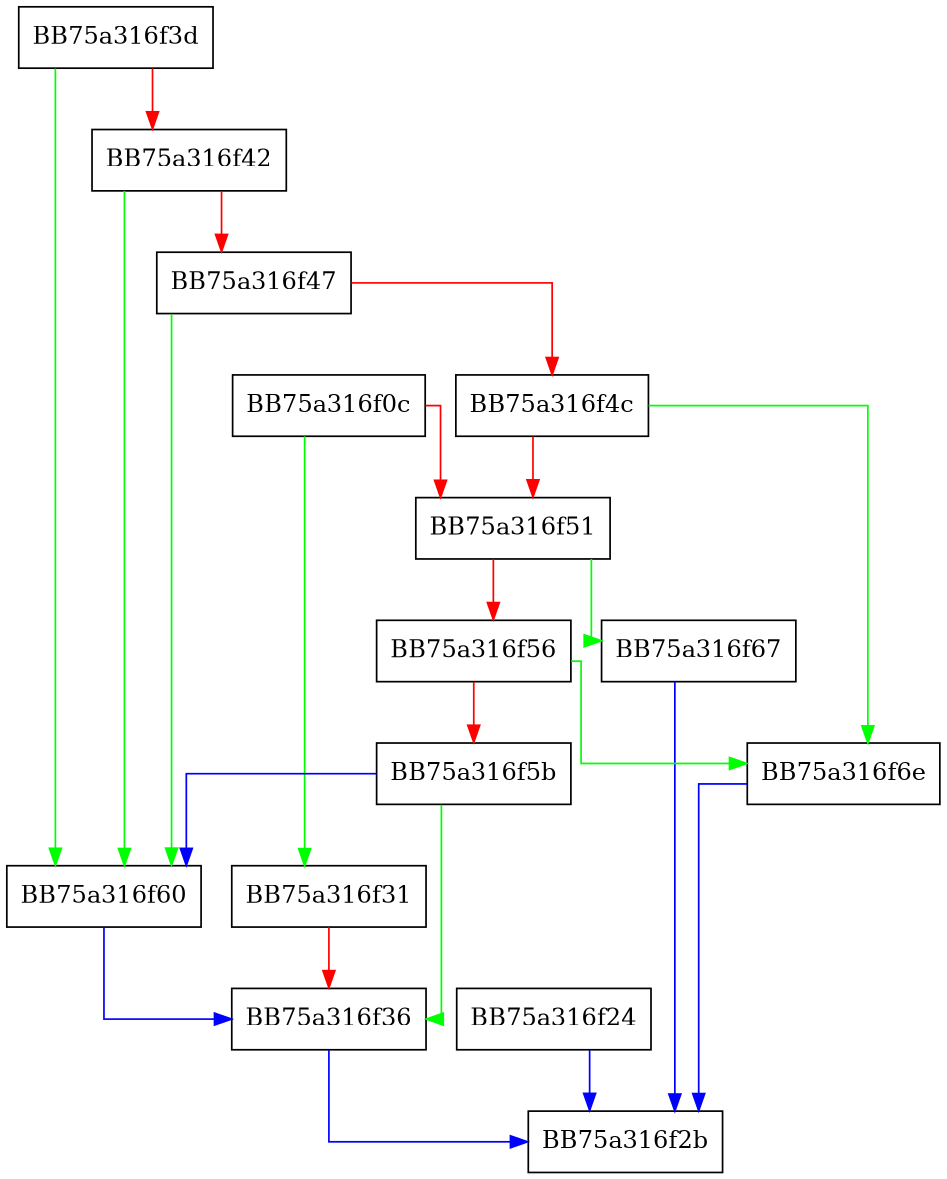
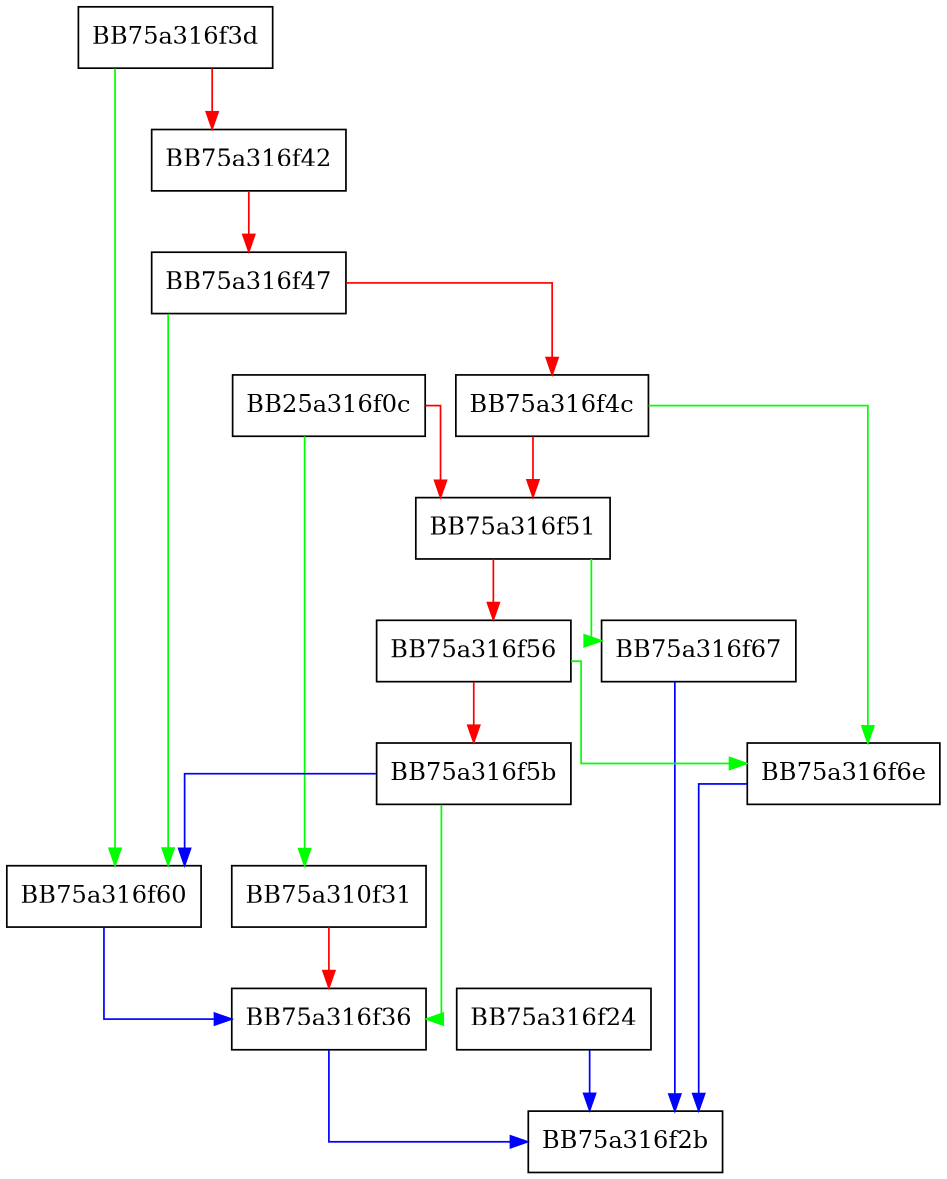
node "BB75a316f0c": label "BB75a316f0c" -> "BB25a316f0c"
edge "BB75a316f42" -> "BB75a316f60": removed
node "BB75a316f31": label "BB75a316f31" -> "BB75a310f31"
